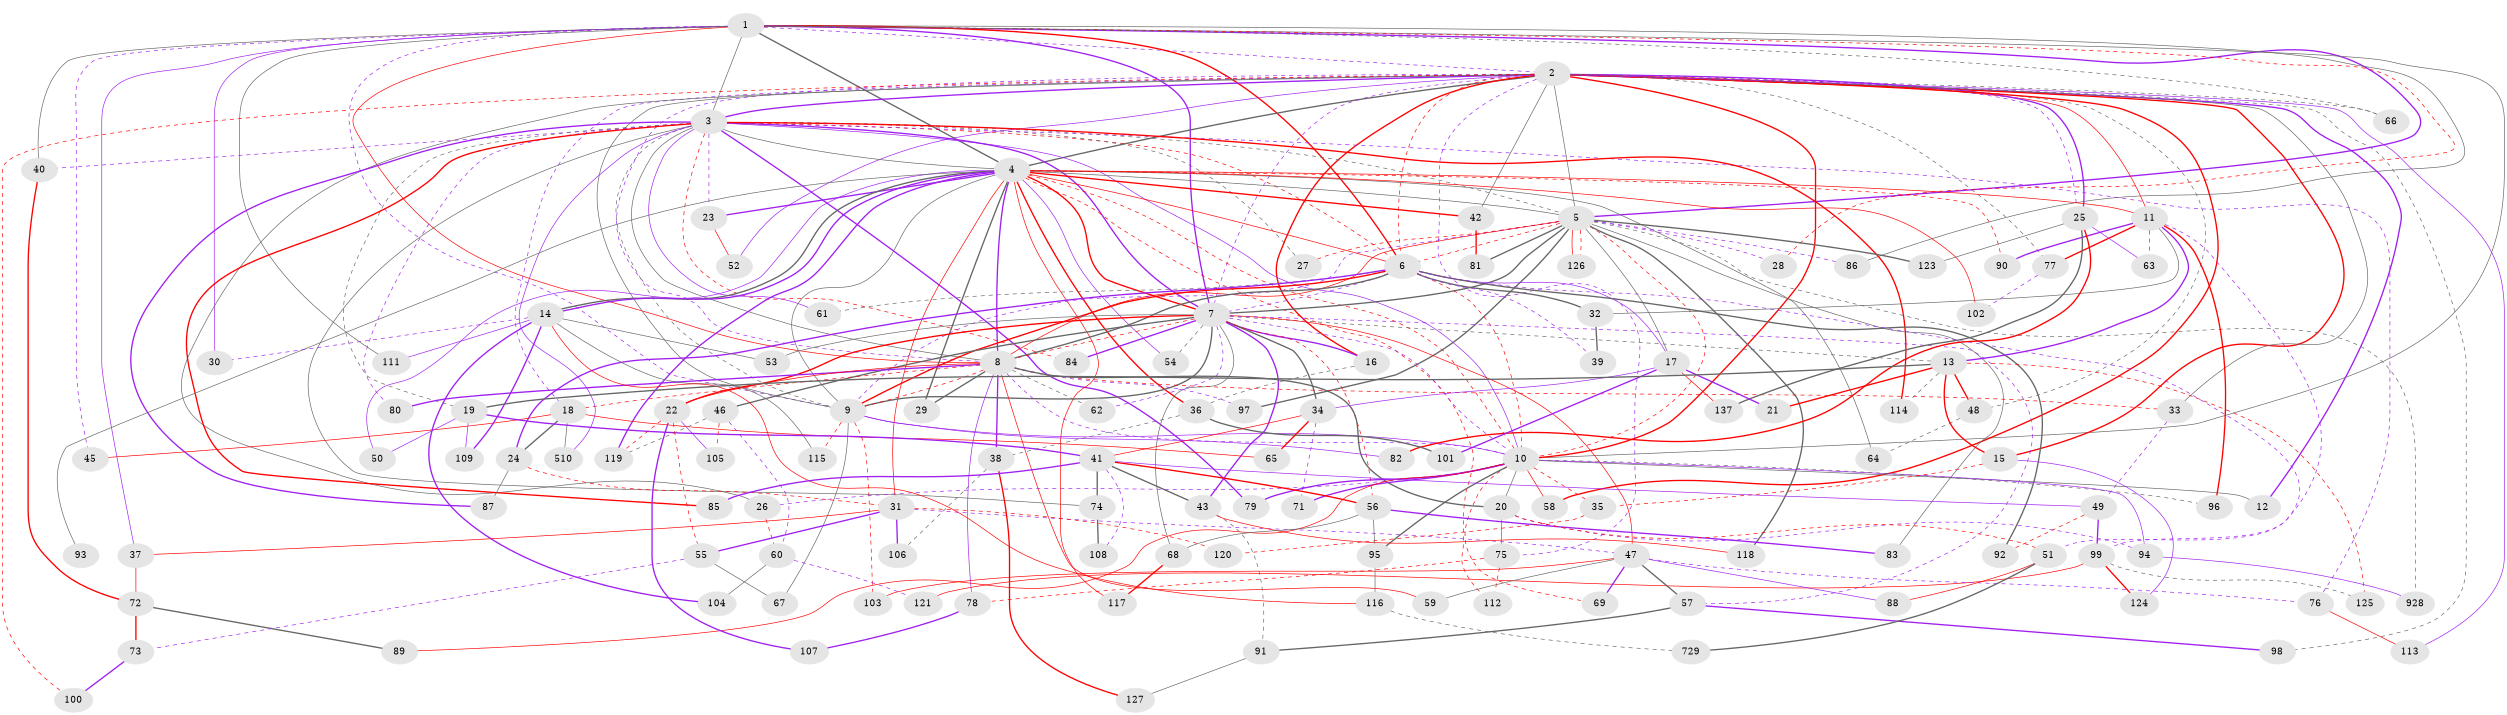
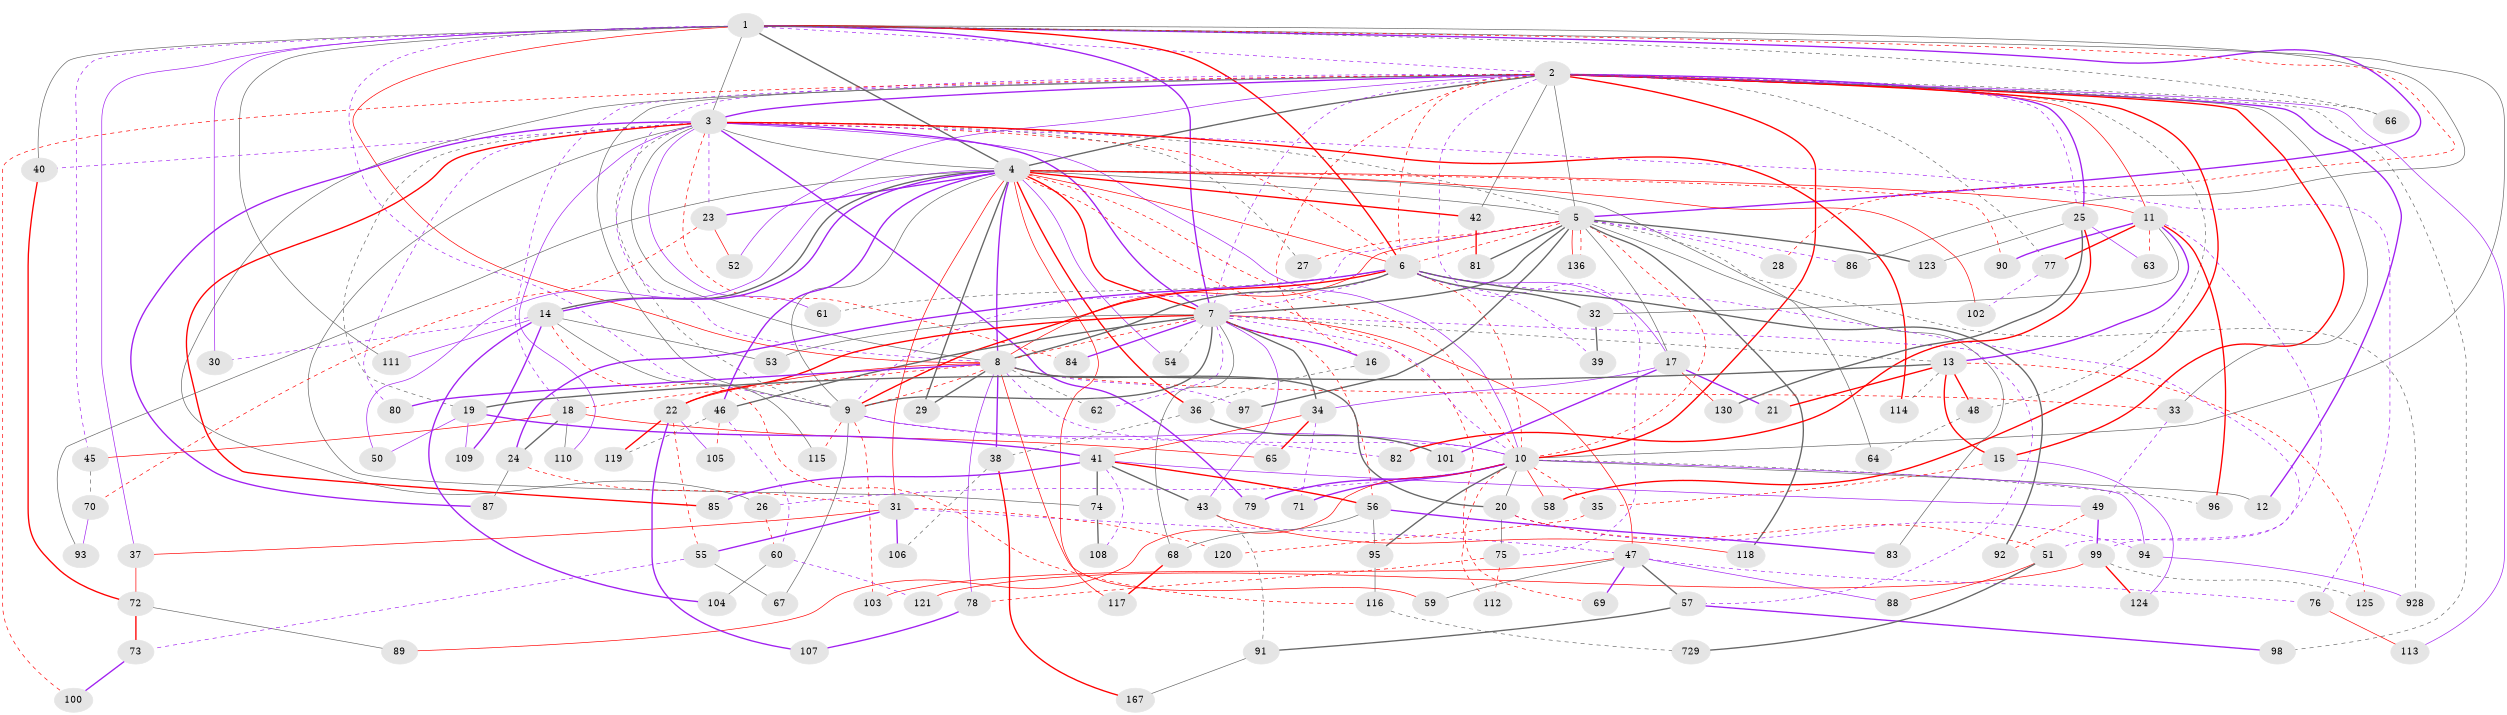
edge "2" -- "16": style bold -> dashed
node "126": label "126" -> "136"
edge "4" -- "119": now "4" -- "46"
node "137": label "137" -> "130"
edge "7" -- "43": style bold -> solid
edge "22" -- "119": style dashed -> bold
edge "9" -- "82": style solid -> dashed
node "510": label "510" -> "110"
edge "14" -- "116": style solid -> dashed
node "70": added
edge "72" -- "89": style bold -> solid
node "127": label "127" -> "167"
